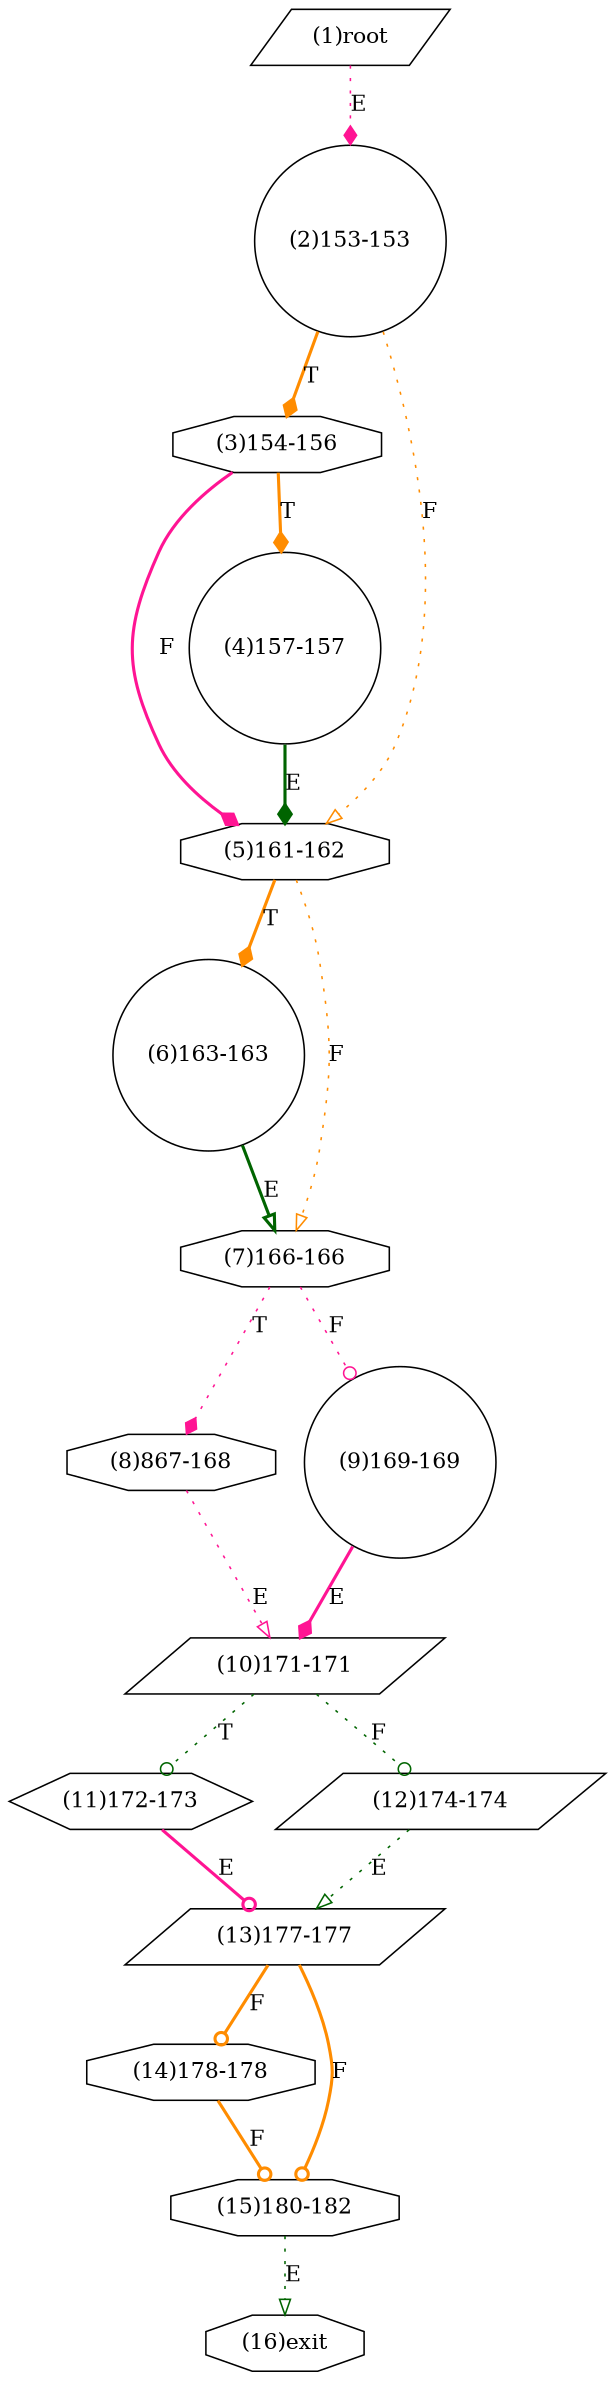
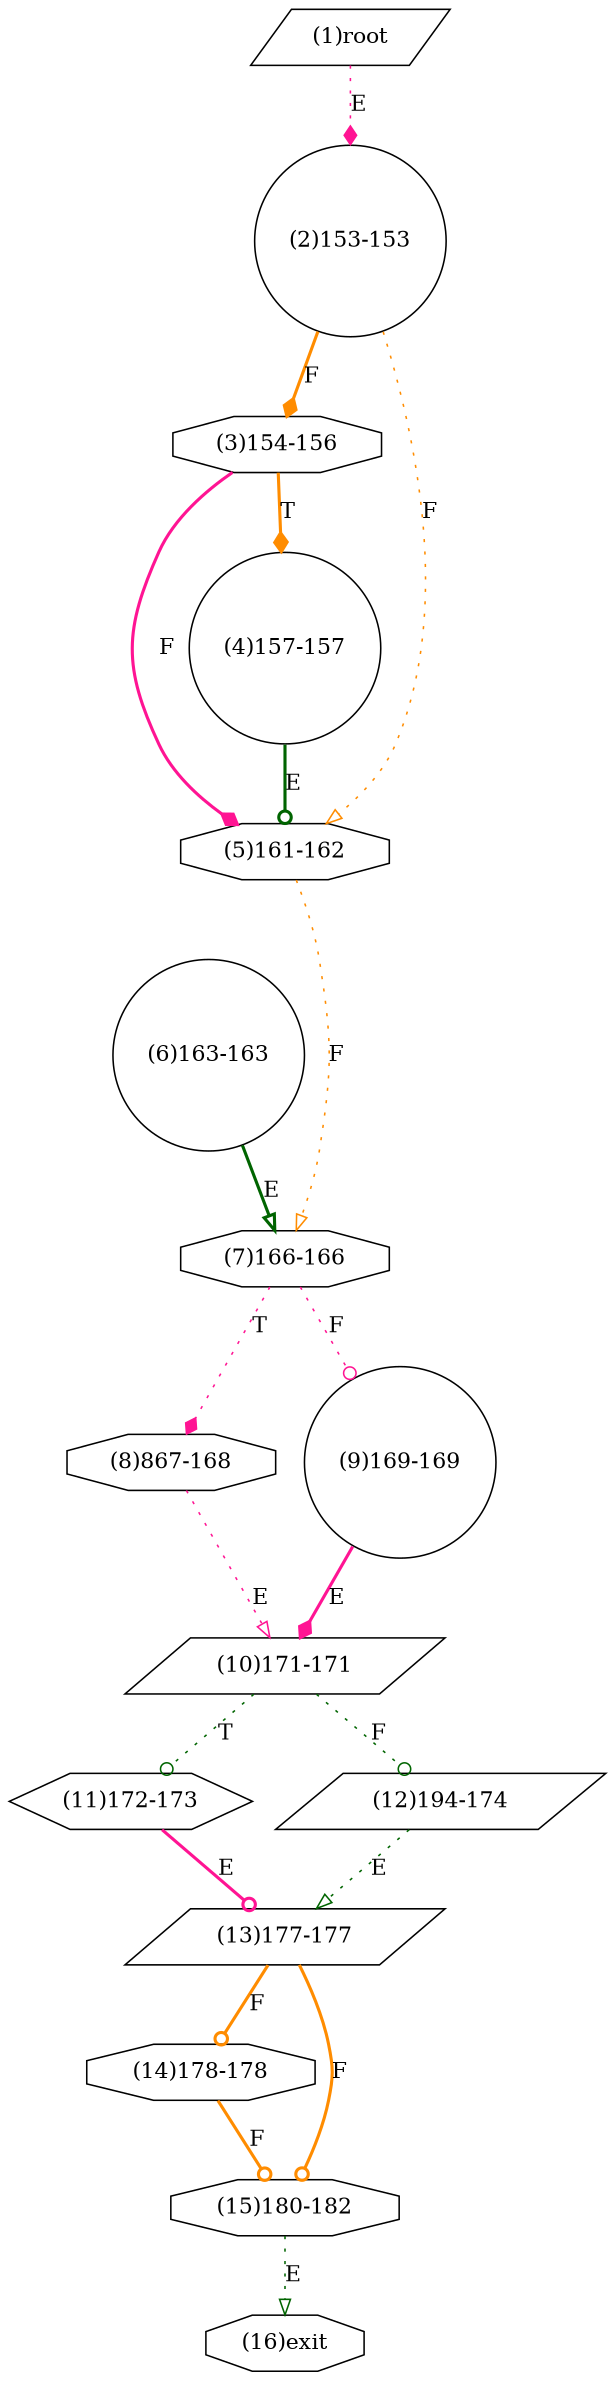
edge "(2)153-153" -> "(3)154-156": label "T" -> "F"
edge "(4)157-157" -> "(5)161-162": arrowhead diamond -> odot
edge "(5)161-162" -> "(6)163-163": removed, label "T"
node "(12)174-174": label "(12)174-174" -> "(12)194-174"
